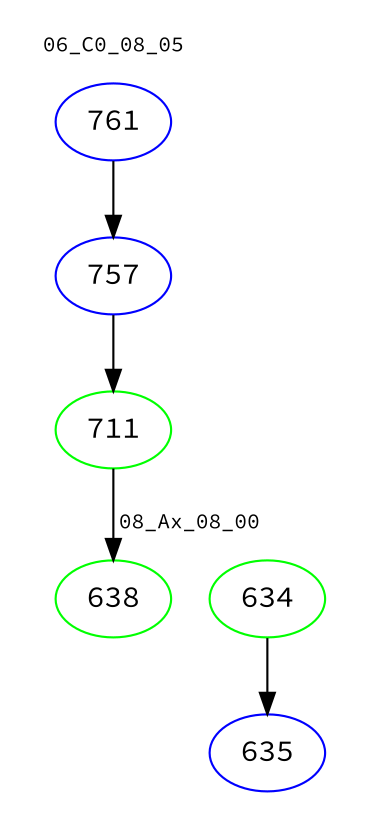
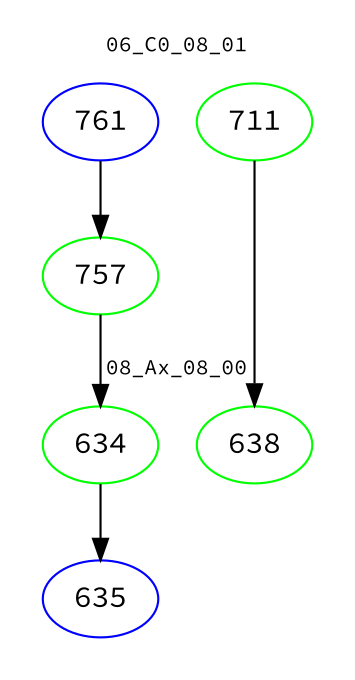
cluster "06_C0_08_05": label "06_C0_08_05" -> "06_C0_08_01"
node "757": color blue -> green
edge "757" -> "711": now "757" -> "634"
